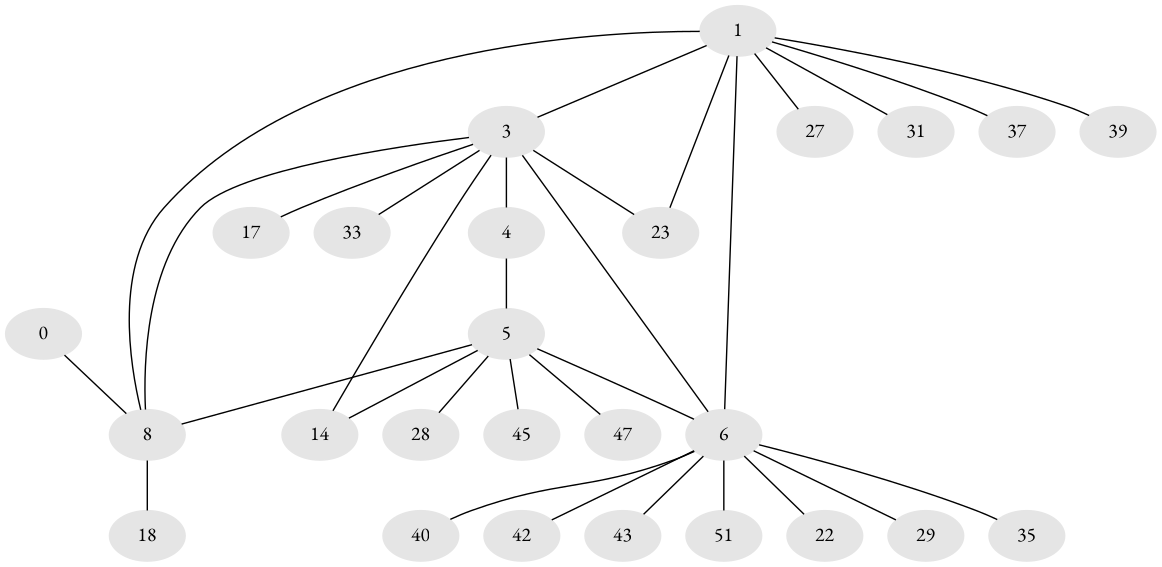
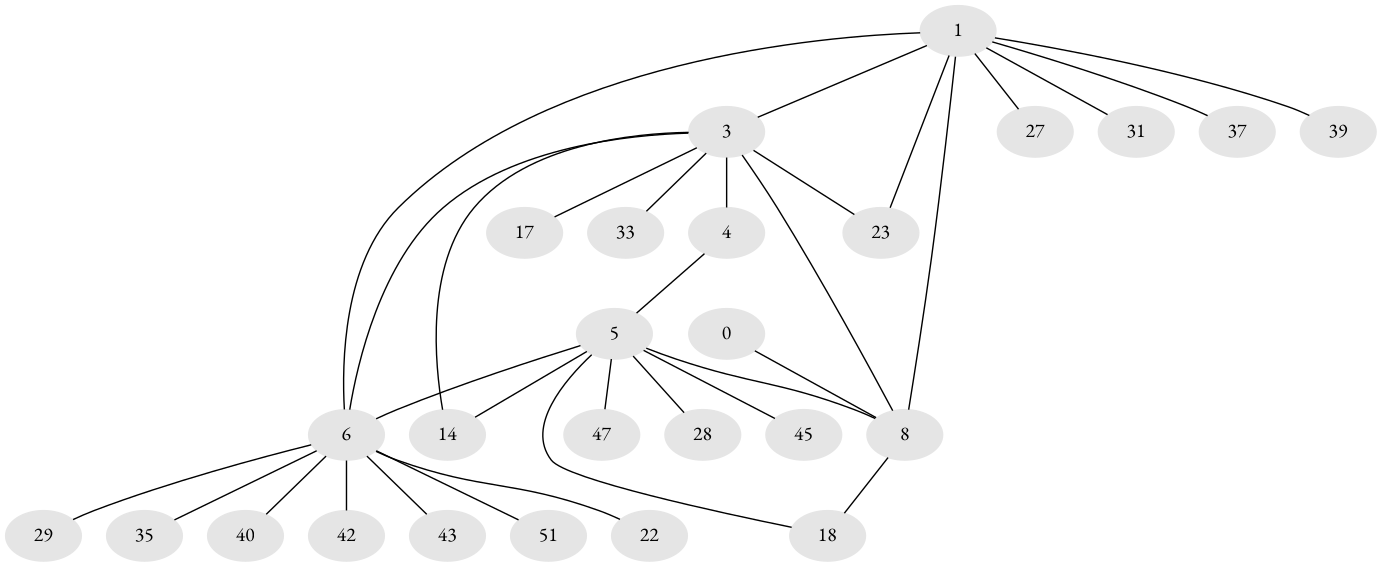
edge "5" -- "18": added
